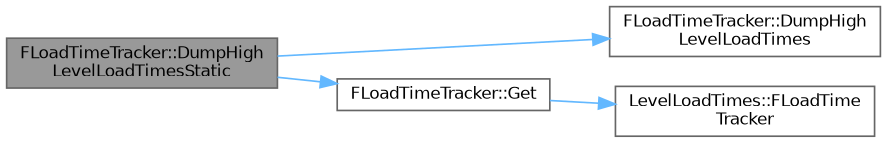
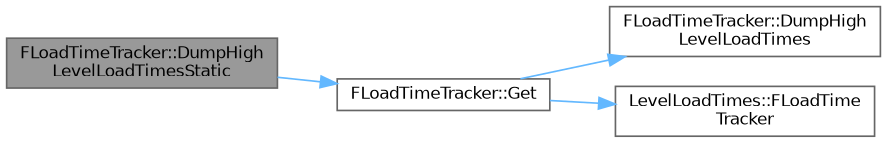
edge "FLoadTimeTracker::DumpHigh LevelLoadTimesStatic" -> "FLoadTimeTracker::DumpHigh LevelLoadTimes": now "FLoadTimeTracker::Get" -> "FLoadTimeTracker::DumpHigh LevelLoadTimes"
